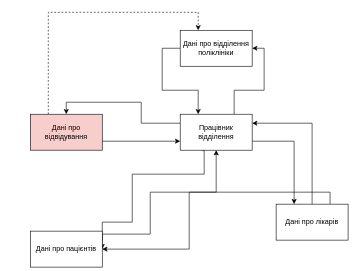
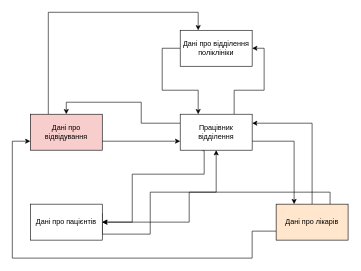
edge "Дані про відвідування" -> "Дані про відділення поліклініки": style dashed -> solid
node "Дані про лікарів": fillcolor #ffffff -> #ffe6cc
node "Дані про пацієнтів": moved (66, 249) -> (66, 222)
edge "Дані про лікарів" -> "Дані про відвідування": added
